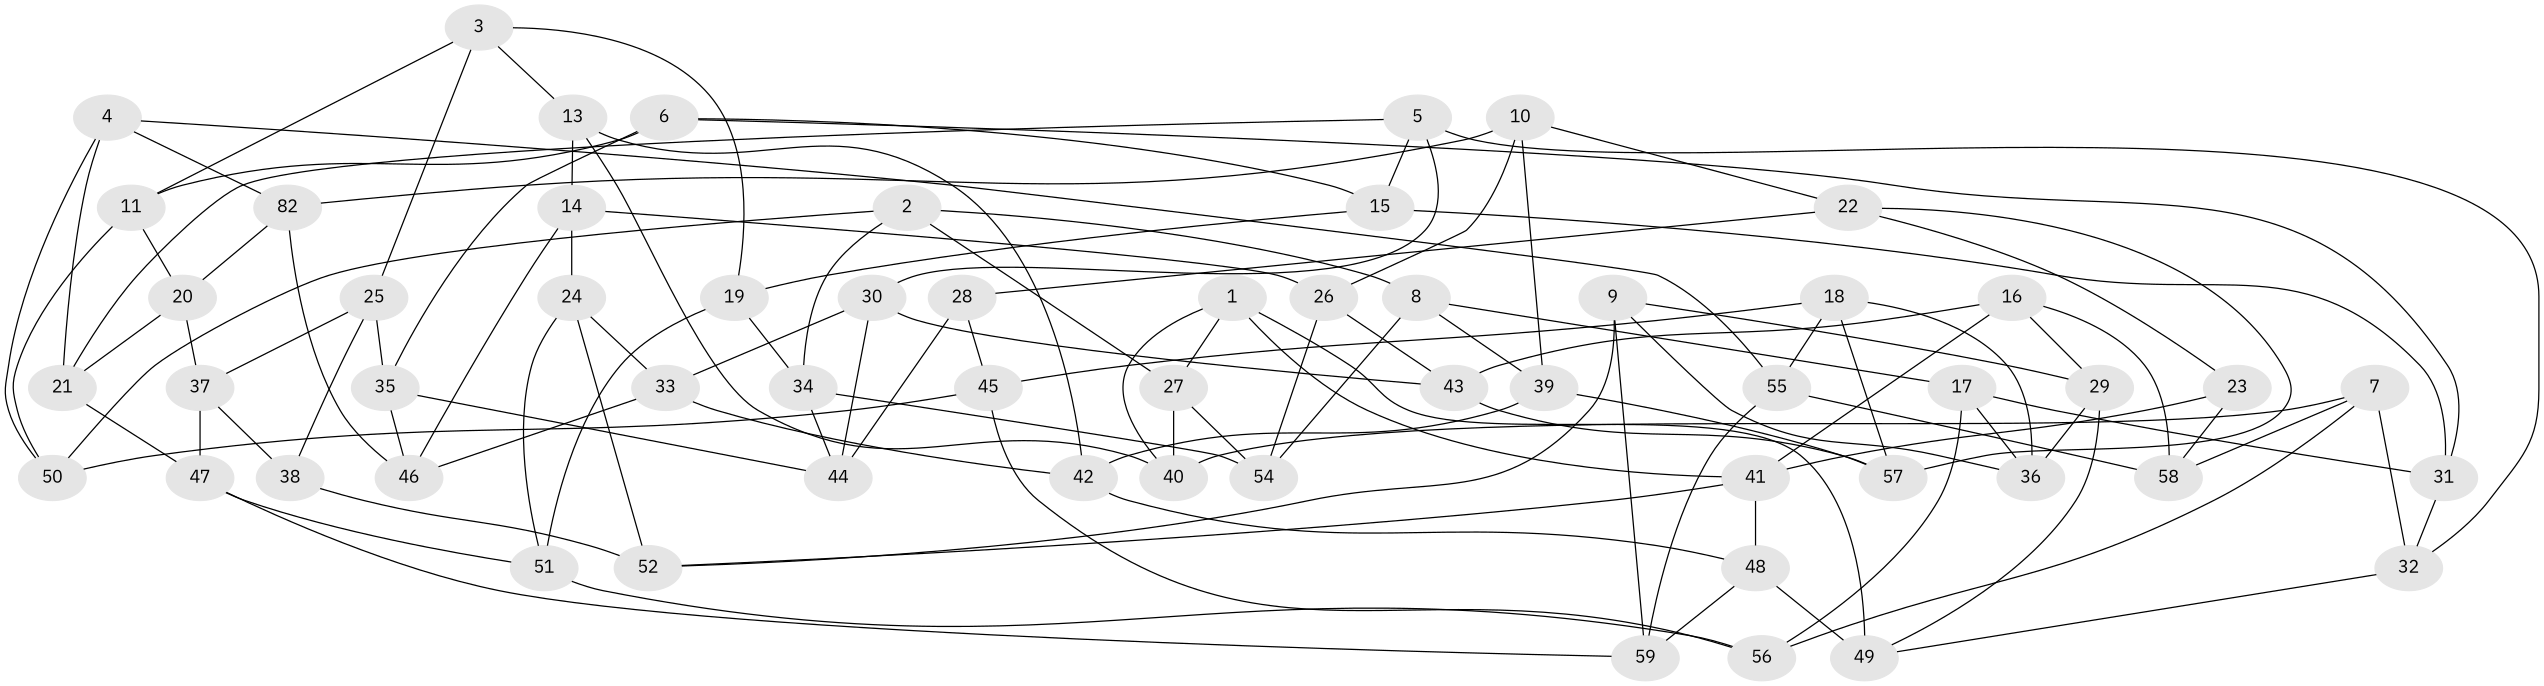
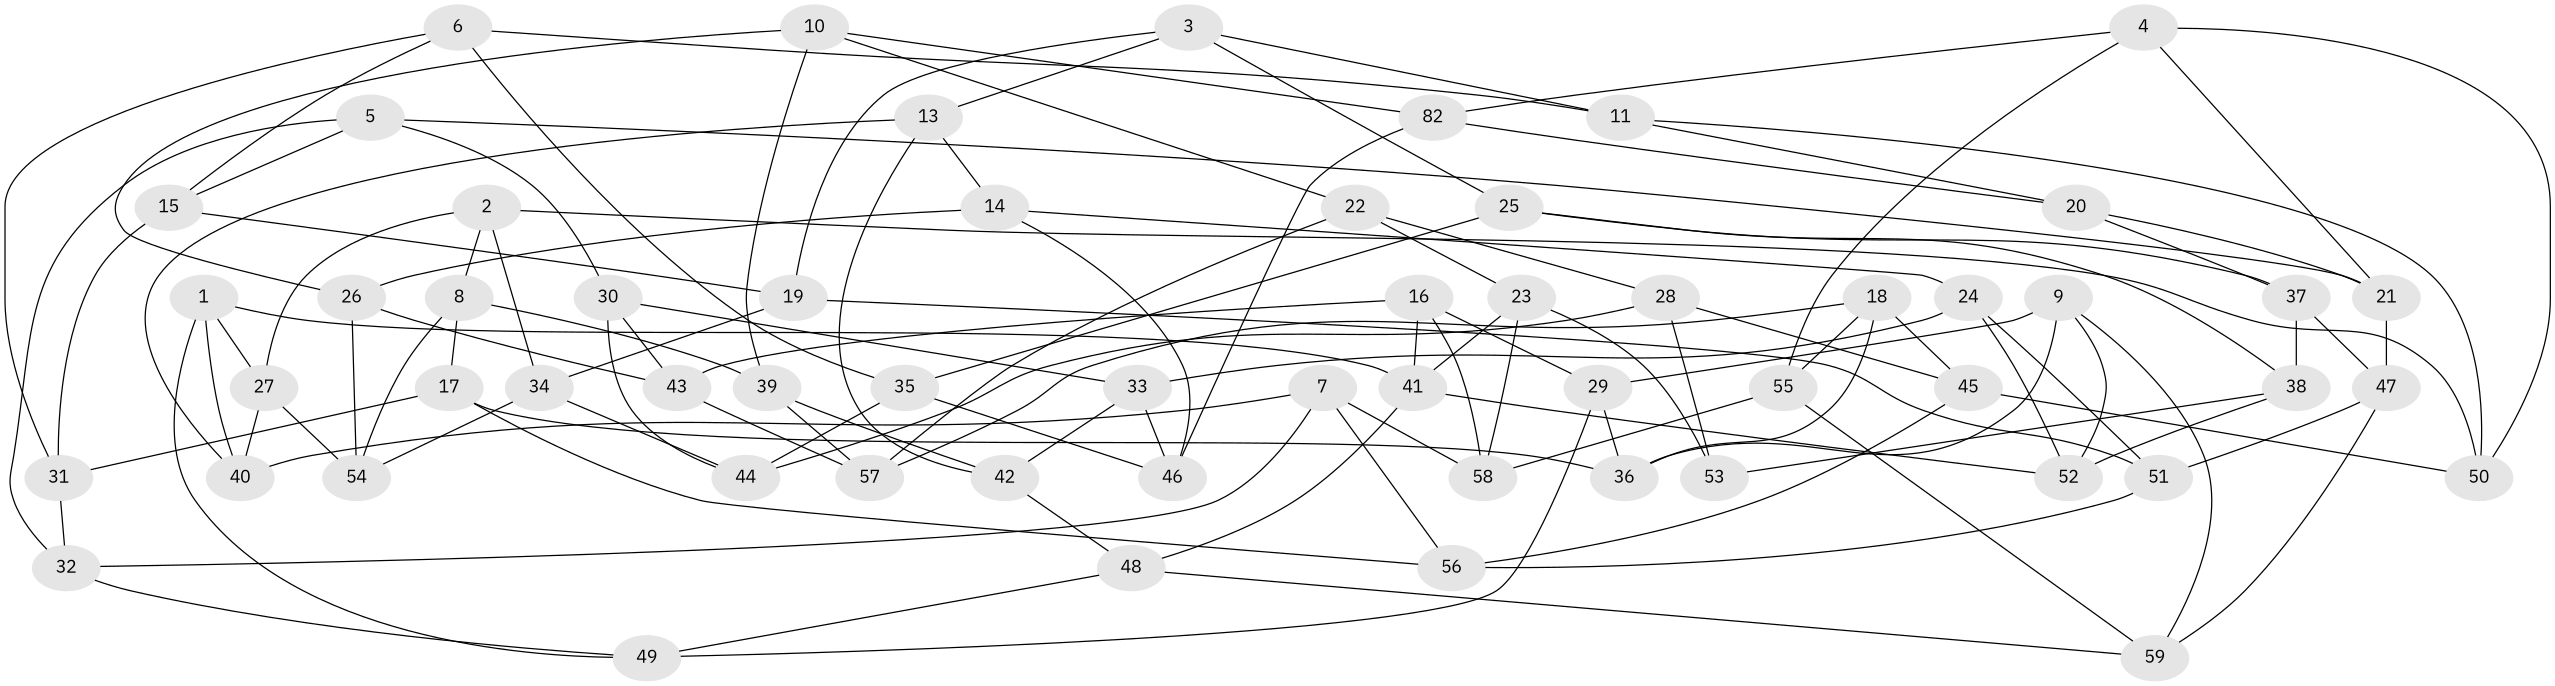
node "53": added
